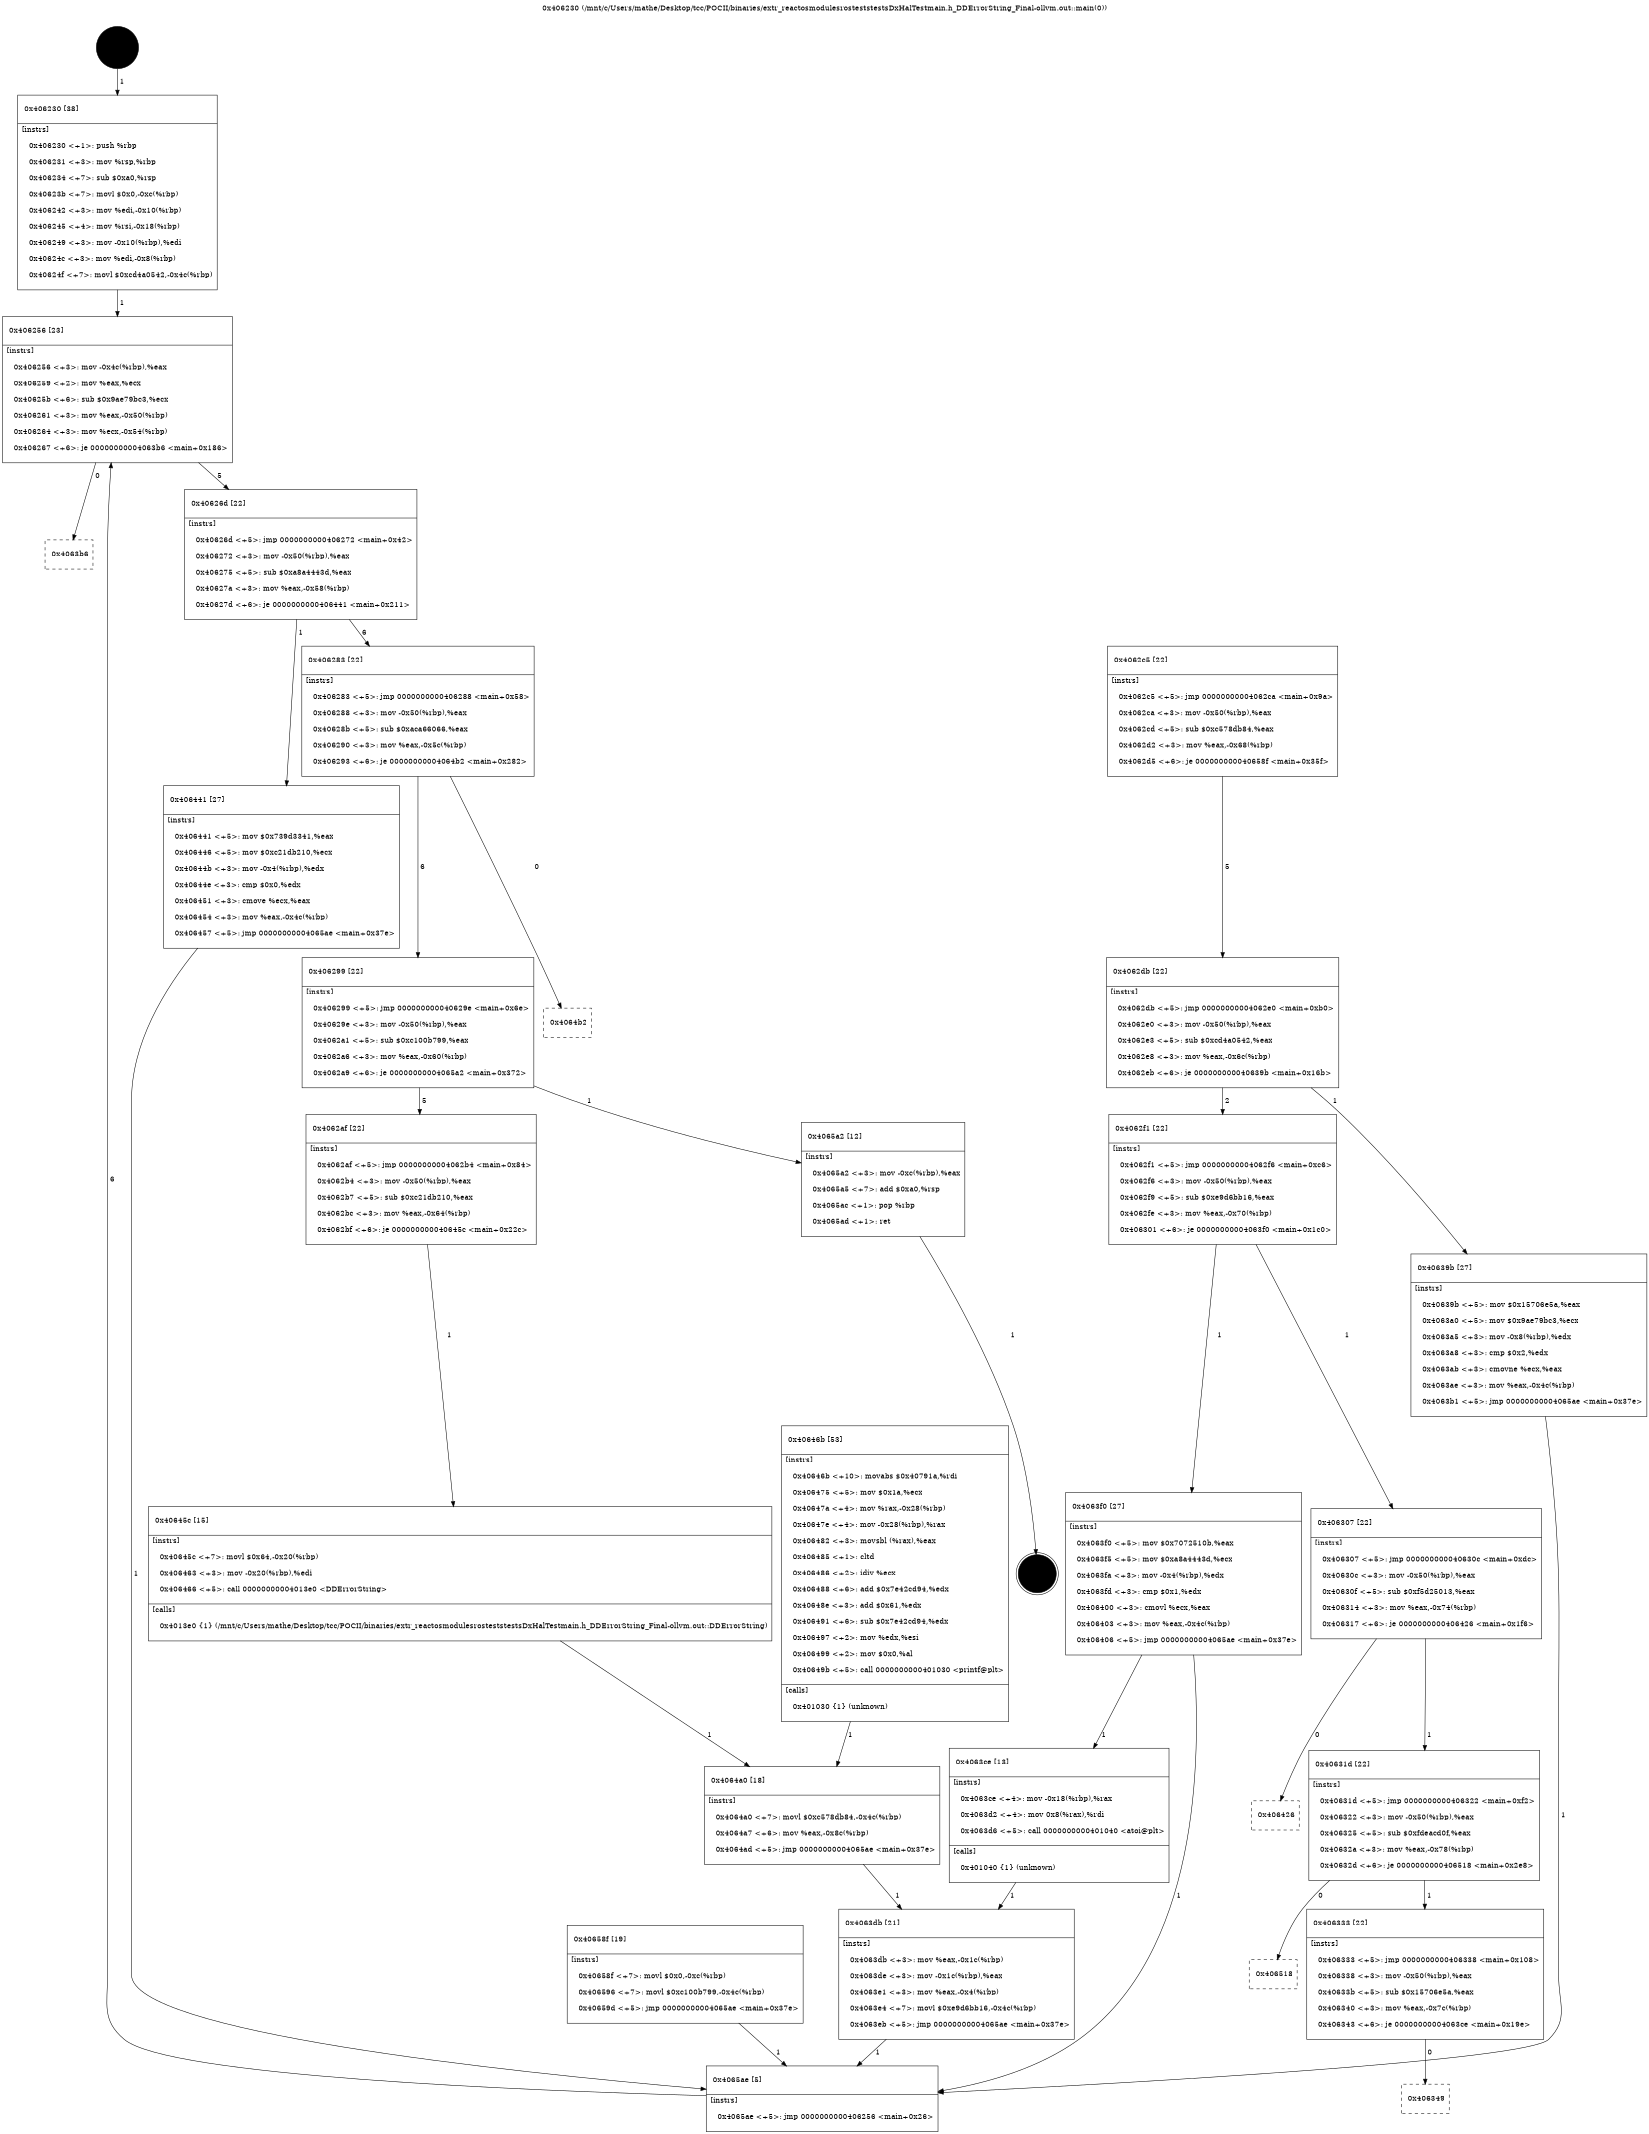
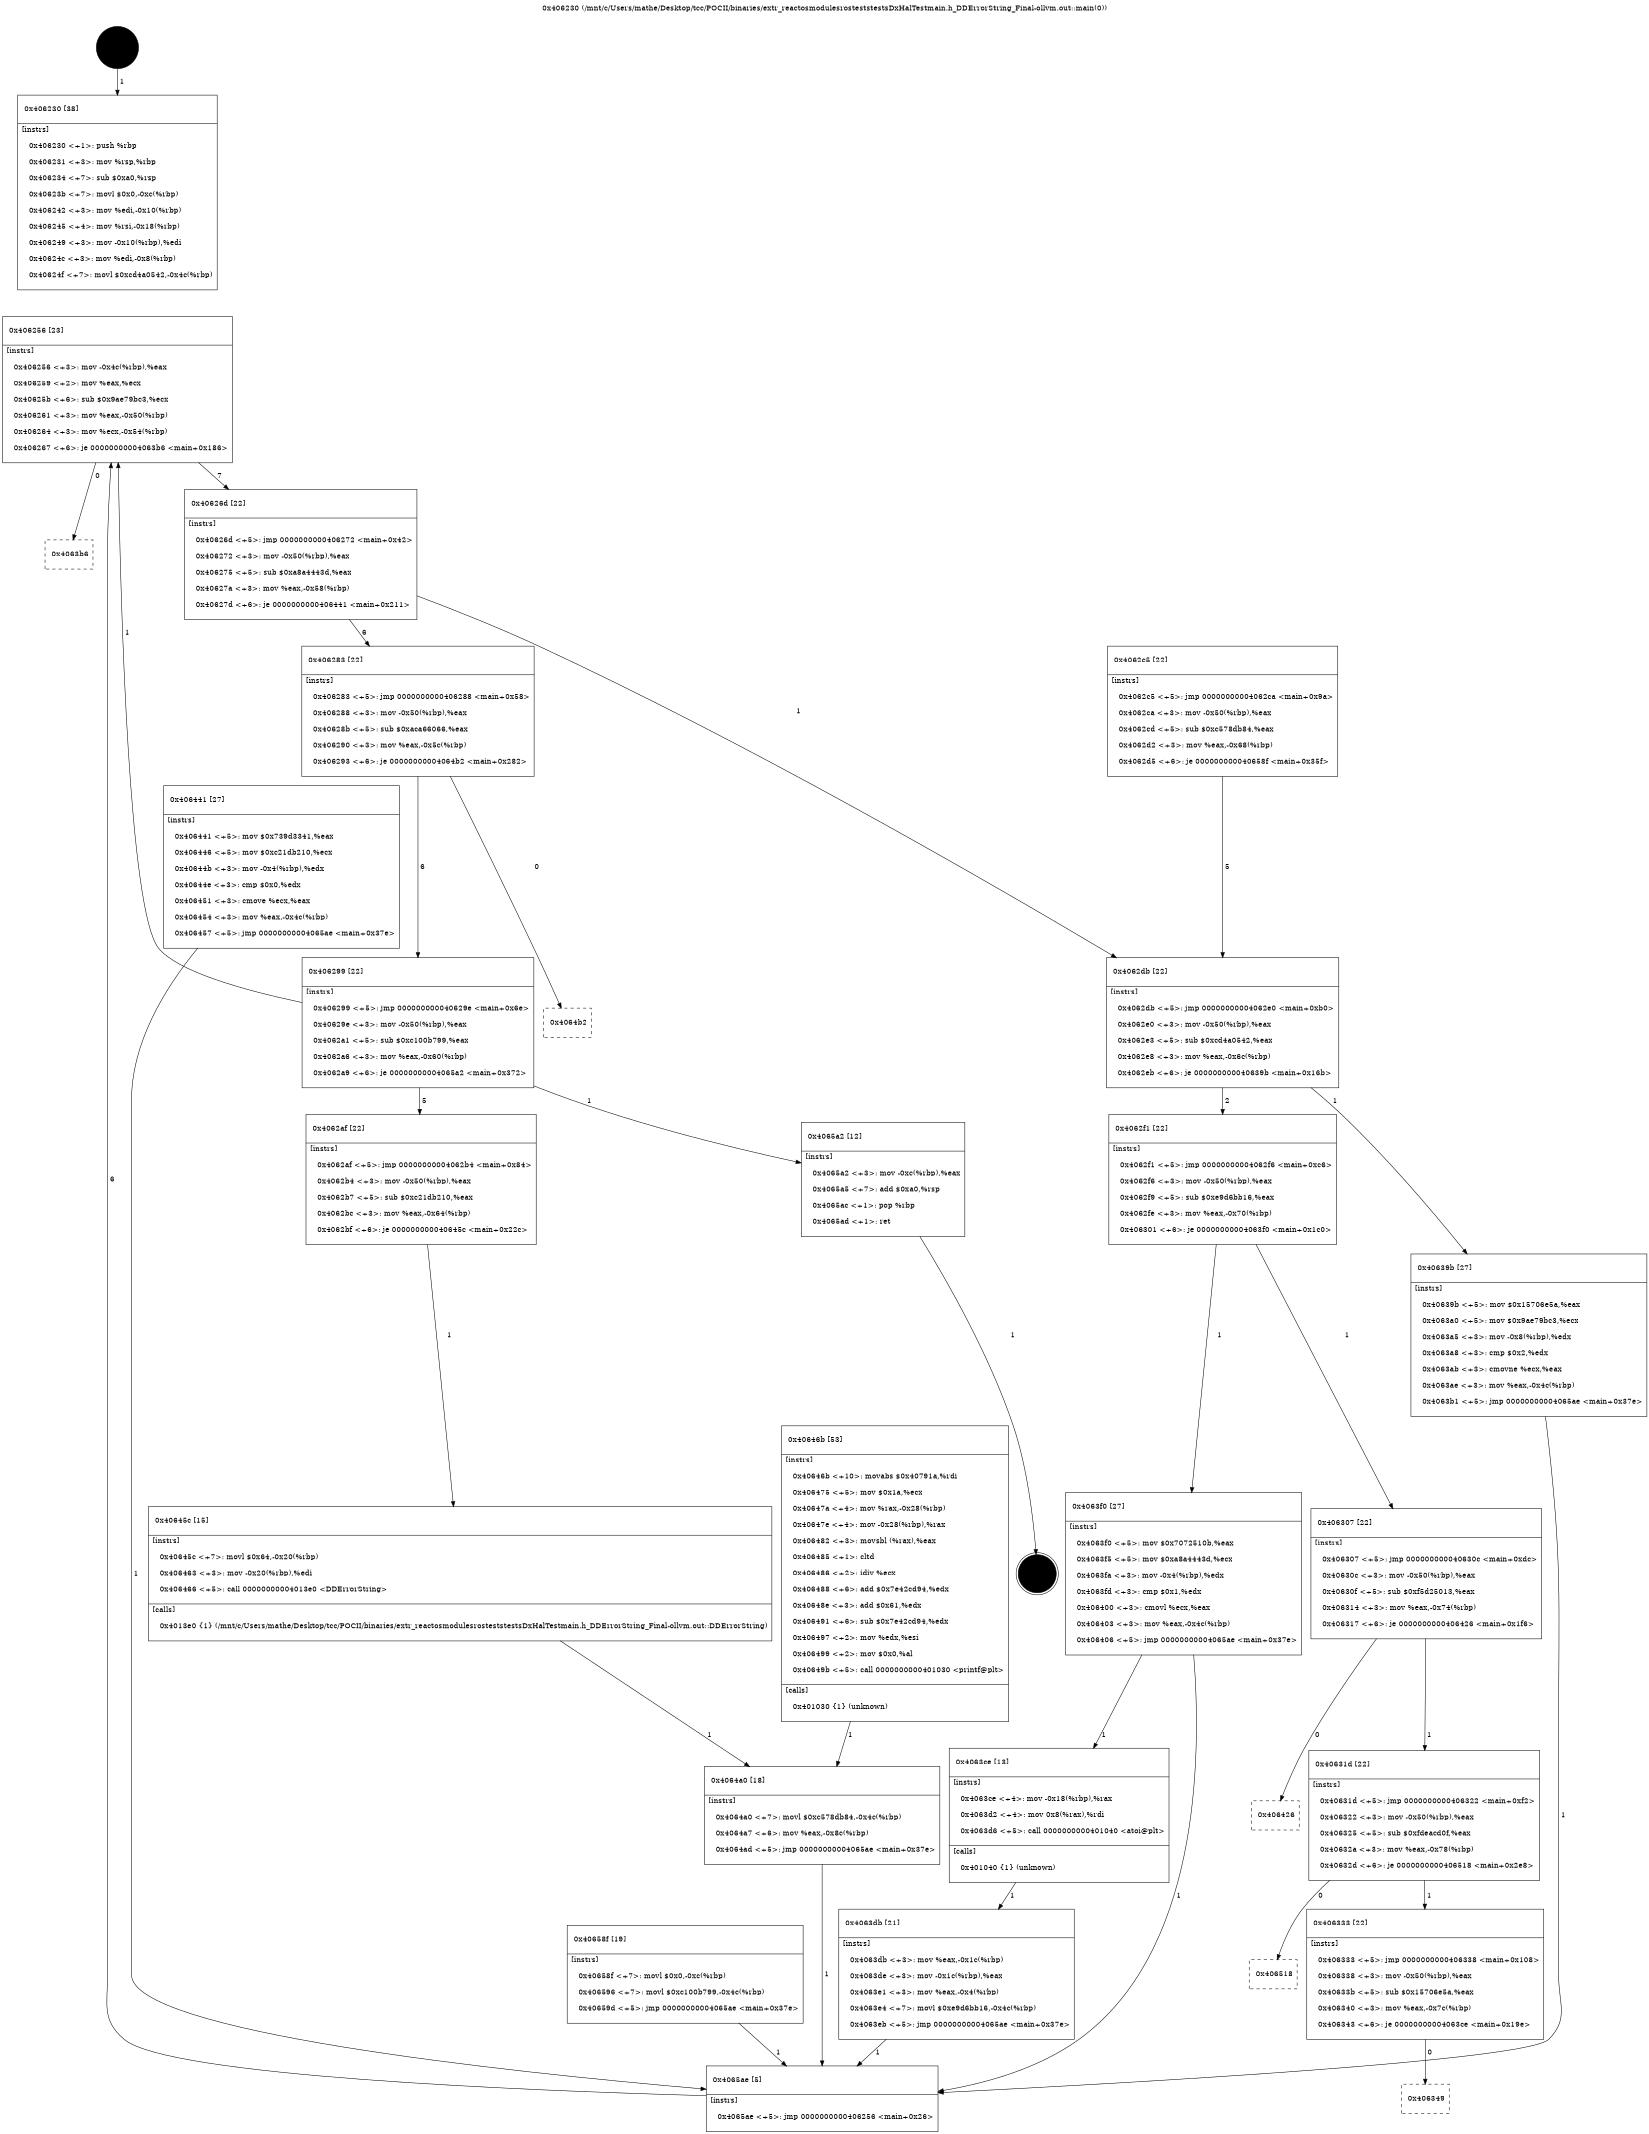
edge "0x406230 [38]" -> "0x406256 [23]": now "0x406299 [22]" -> "0x406256 [23]"
edge "0x406256 [23]" -> "0x40626d [22]": label " 5" -> " 7"
edge "0x40626d [22]" -> "0x406441 [27]": now "0x40626d [22]" -> "0x4062db [22]"
edge "0x4064a0 [18]" -> "0x4063db [21]": now "0x4064a0 [18]" -> "0x4065ae [5]"
